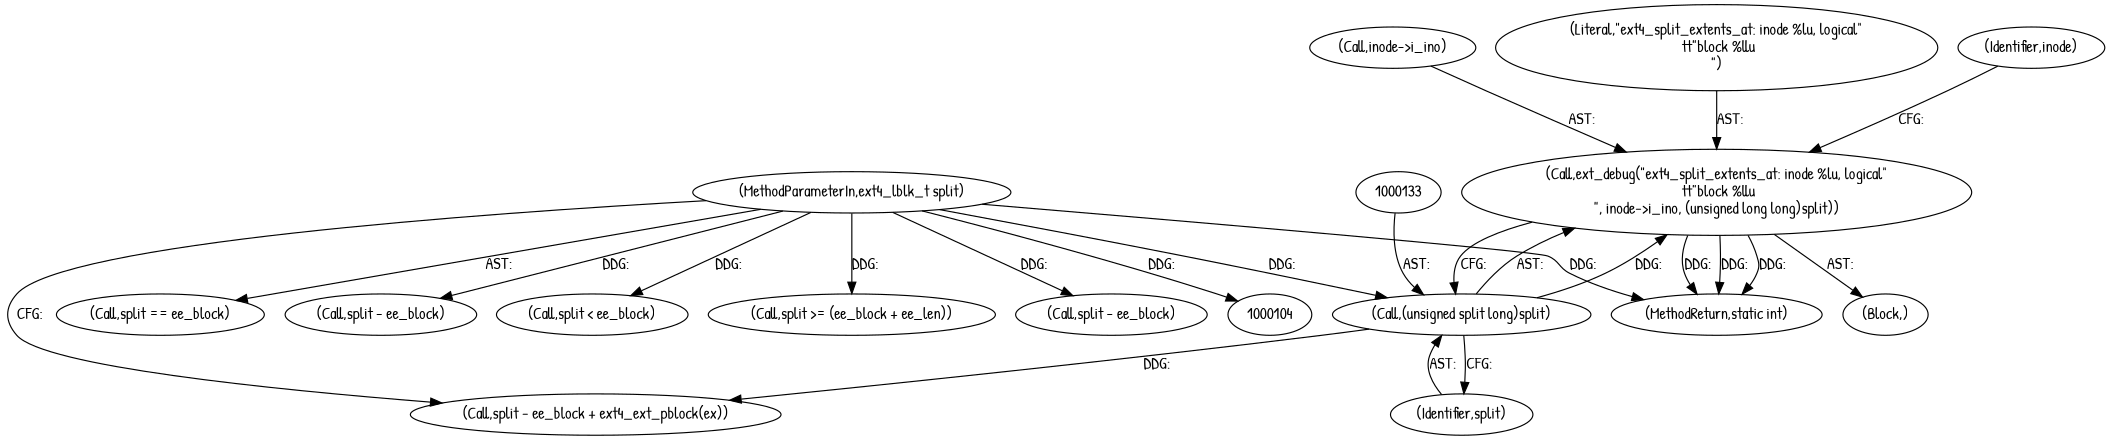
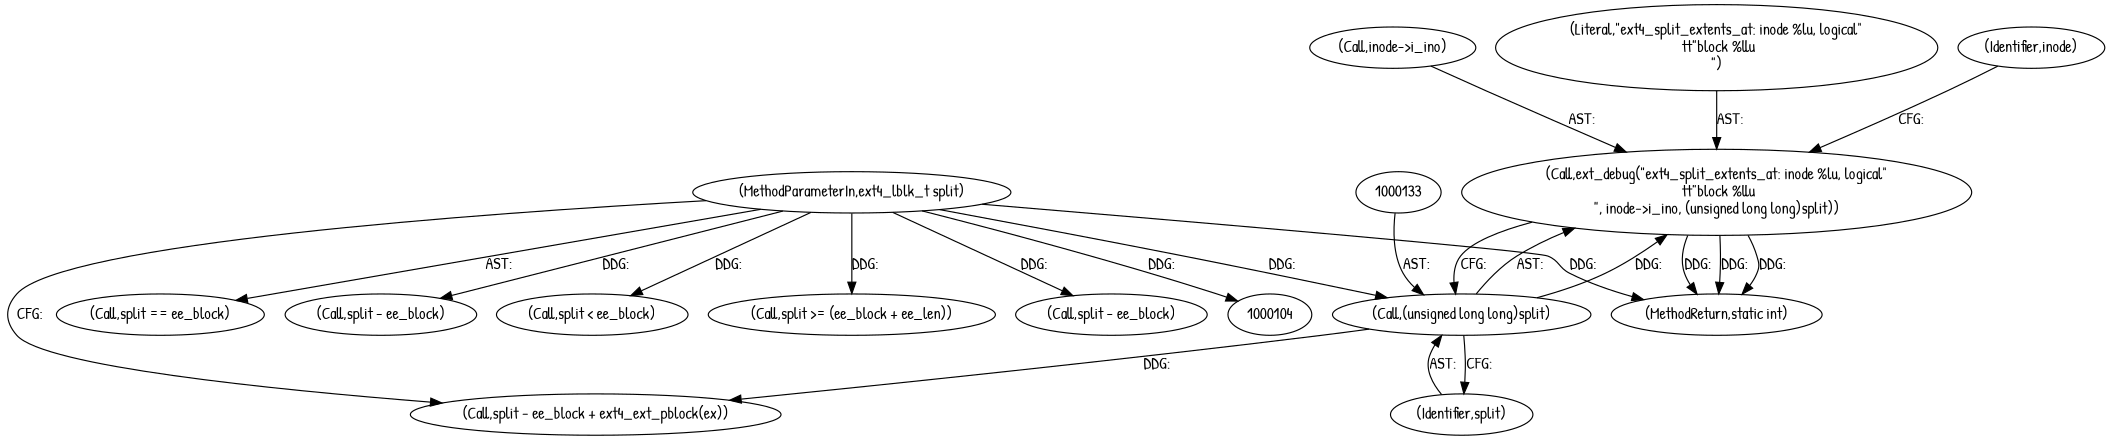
node "(Call,(unsigned split long)split)": label "(Call,(unsigned split long)split)" -> "(Call,(unsigned long long)split)"
node "(Block,)": removed
